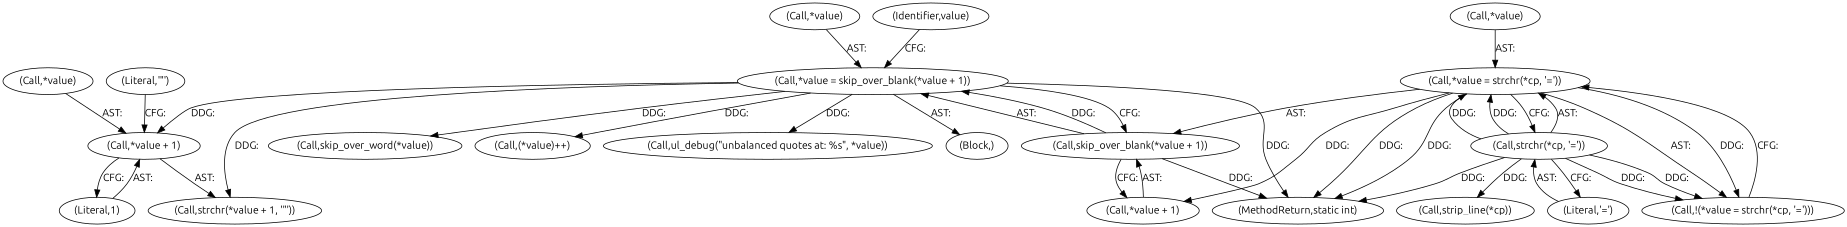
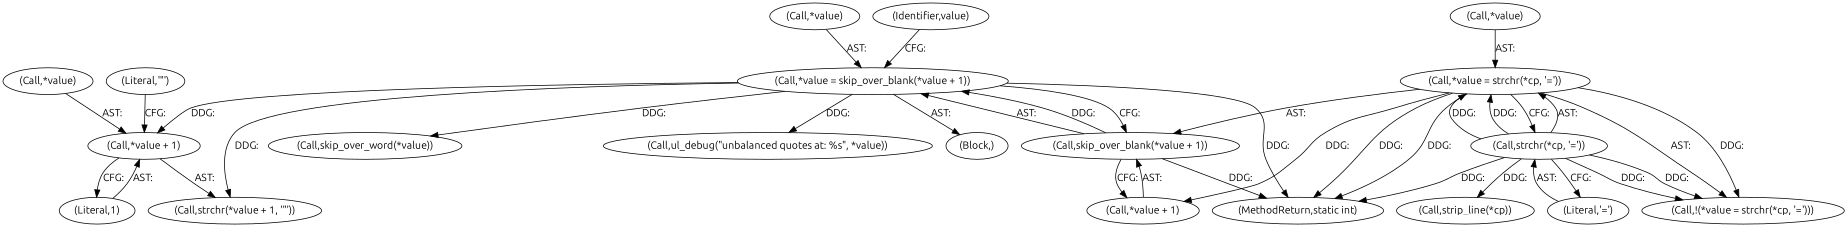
edge "(Call,!(*value = strchr(*cp, '=')))" -> "(Call,*value = strchr(*cp, '='))": removed, label "CFG:"
node "(Call,(*value)++)": removed
